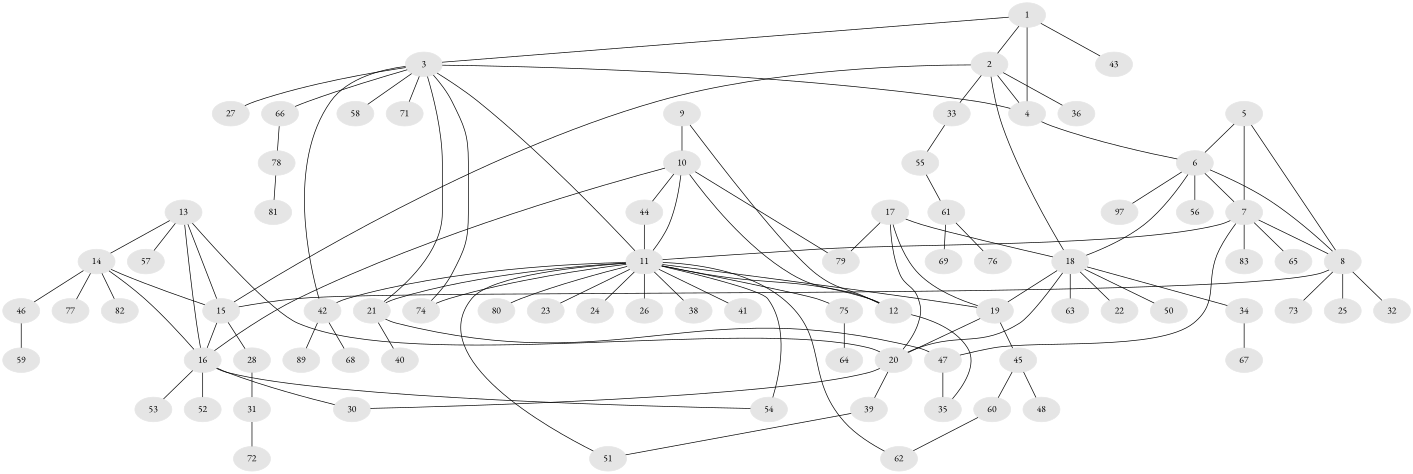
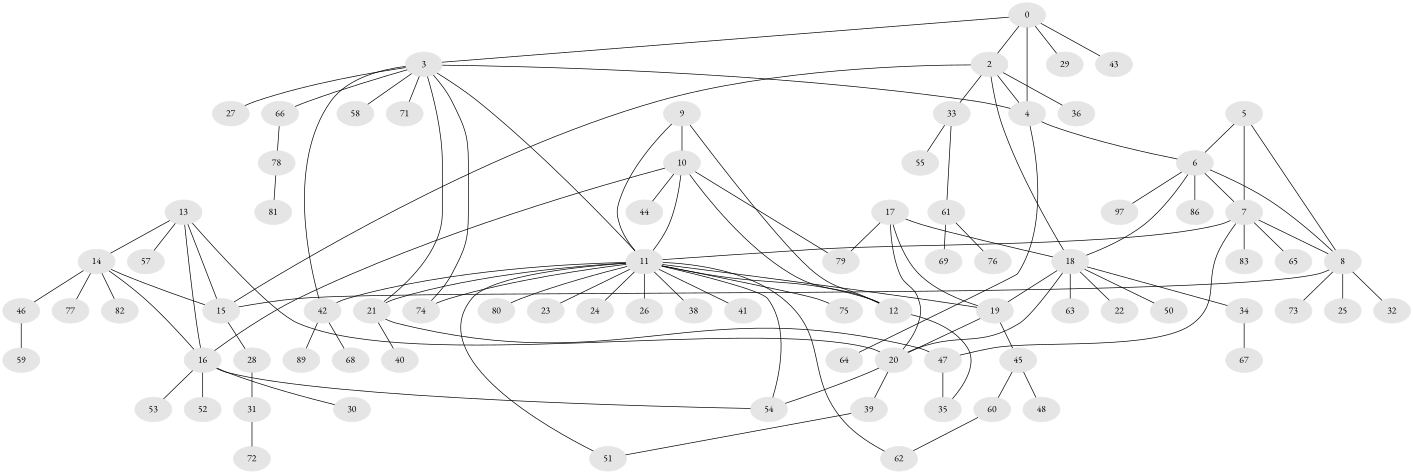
node "1": label "1" -> "0"
node "29": added
edge "55" -- "61": now "33" -- "61"
node "56": label "56" -> "86"
edge "44" -- "11": now "9" -- "11"
edge "15" -- "16": removed
edge "75" -- "64": now "4" -- "64"
edge "20" -- "30": now "20" -- "54"
